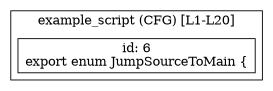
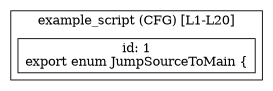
node "id: 6 export enum JumpSourceToMain {": label "id: 6 export enum JumpSourceToMain {" -> "id: 1 export enum JumpSourceToMain {"
